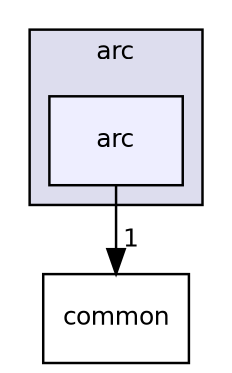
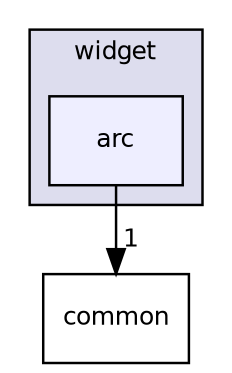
cluster "arc": label "arc" -> "widget"
